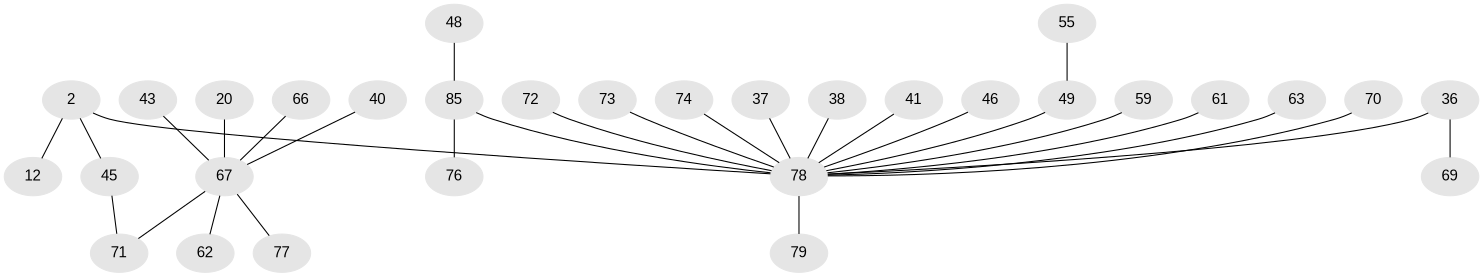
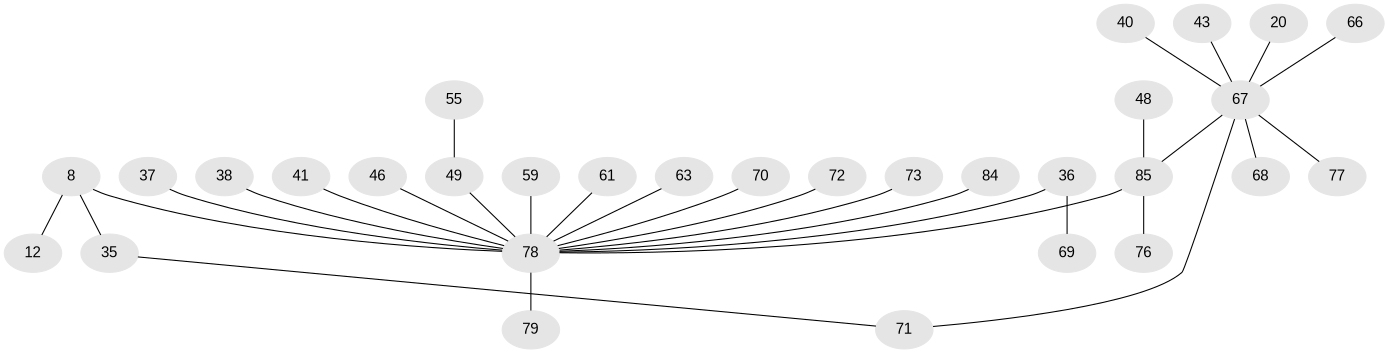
node "2": label "2" -> "8"
node "74": label "74" -> "84"
edge "67" -- "85": added
node "45": label "45" -> "35"
node "62": label "62" -> "68"
